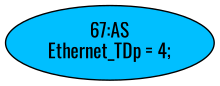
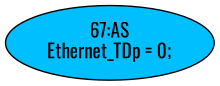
node "67:AS Ethernet_TDp = 4;": label "67:AS Ethernet_TDp = 4;" -> "67:AS Ethernet_TDp = 0;"
